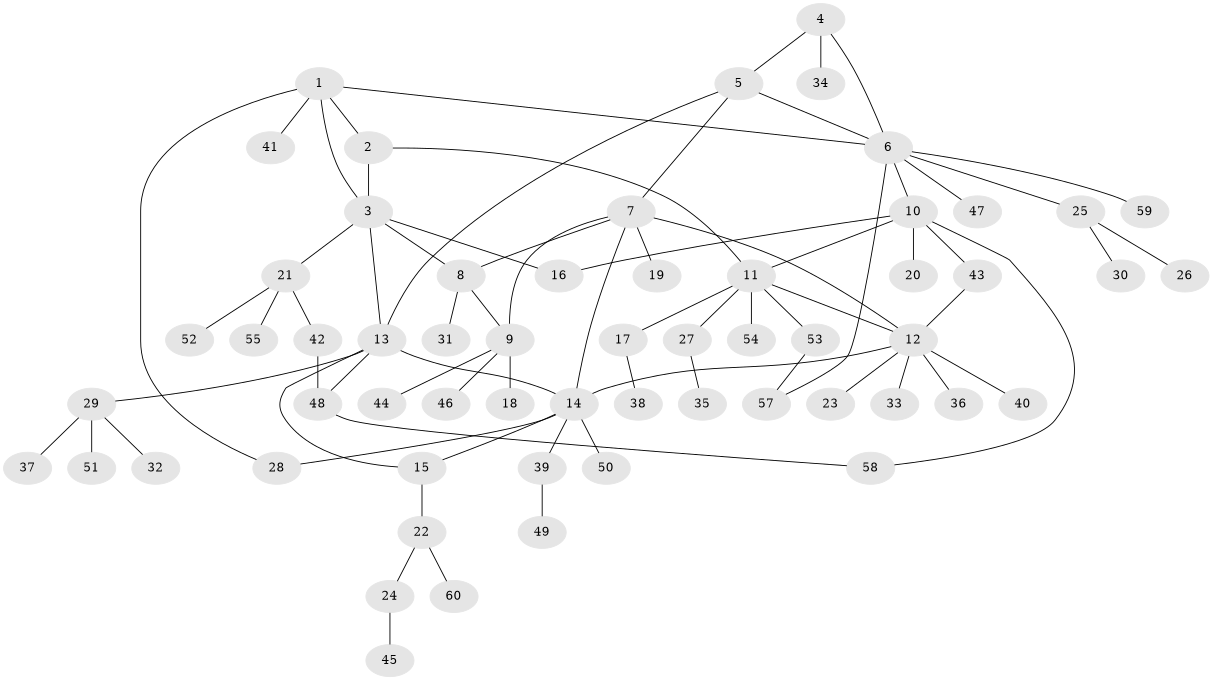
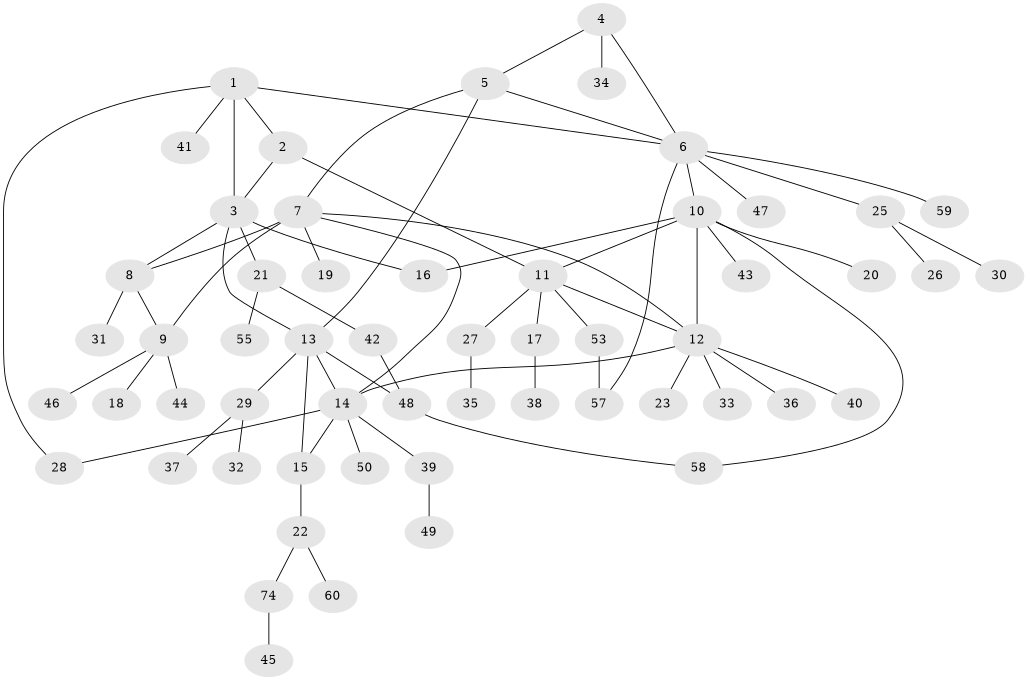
edge "43" -- "12": now "10" -- "12"
node "52": removed
node "54": removed
node "51": removed
node "24": label "24" -> "74"
